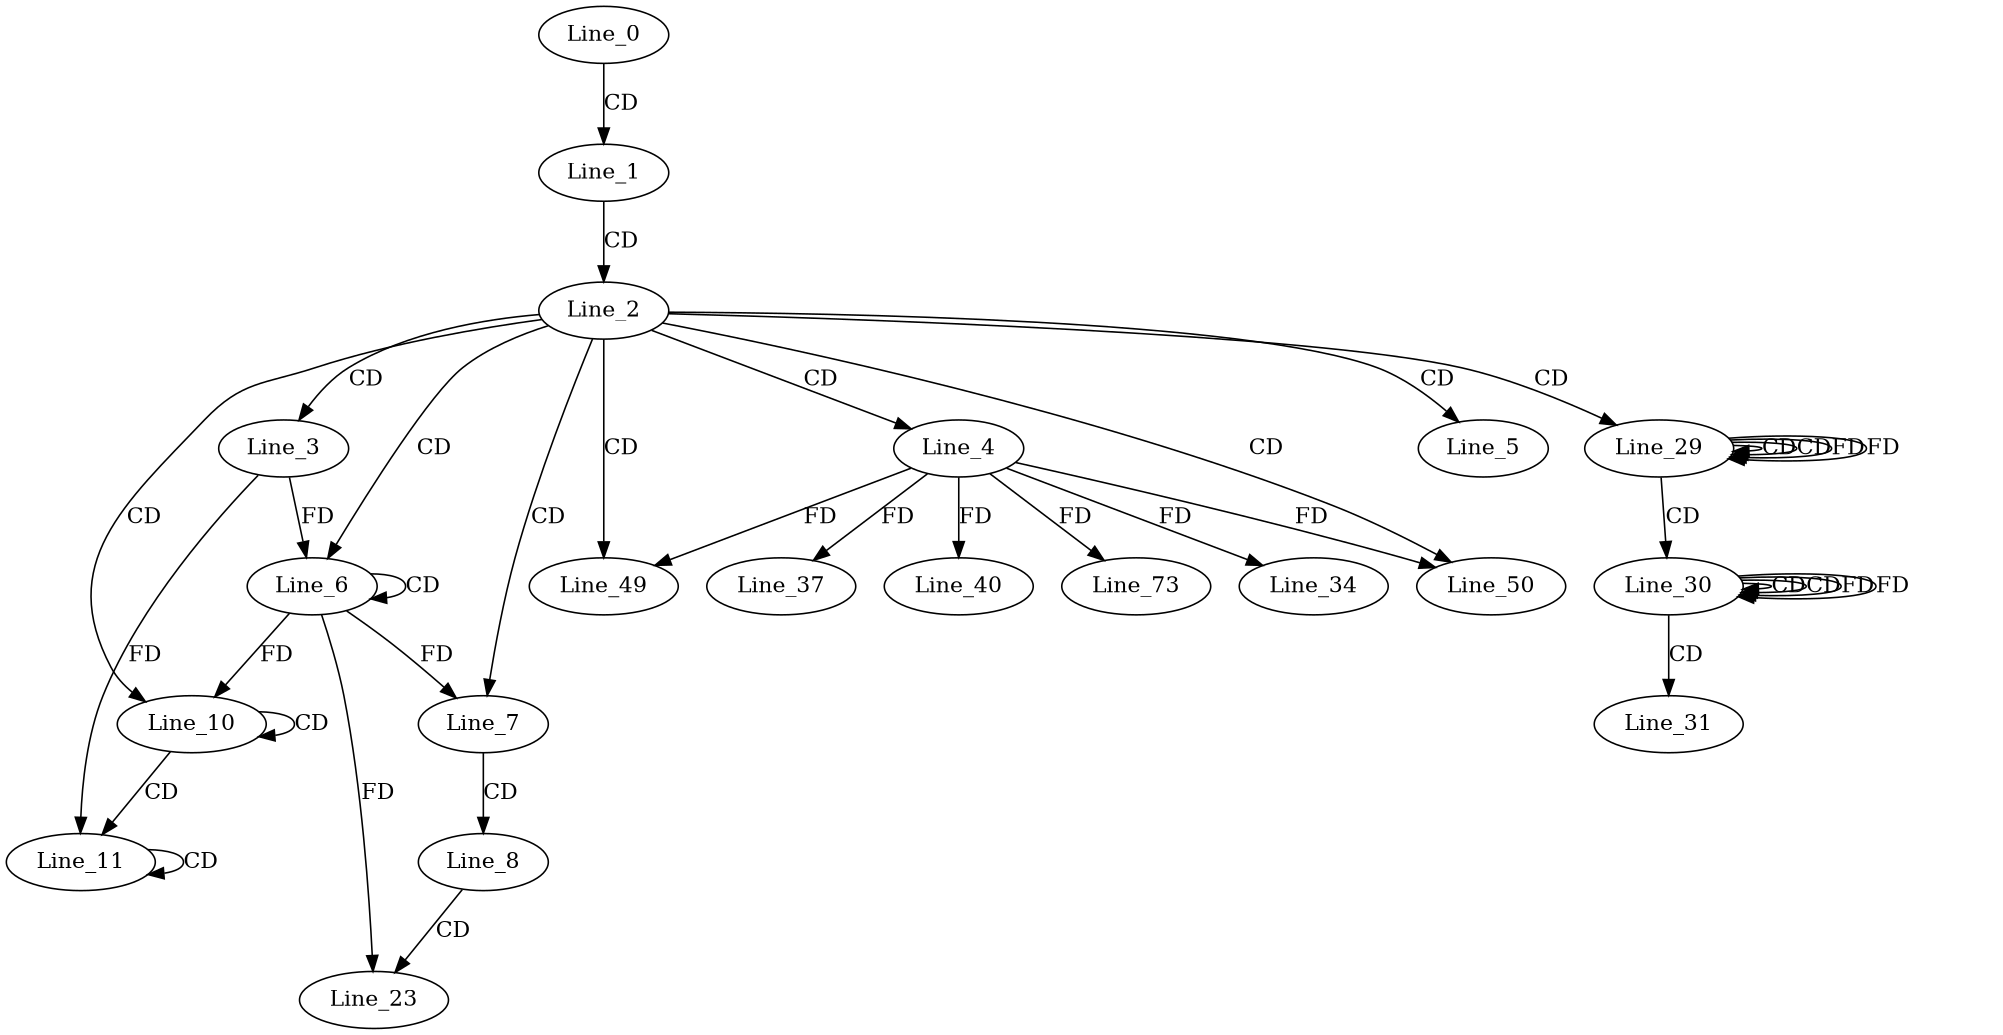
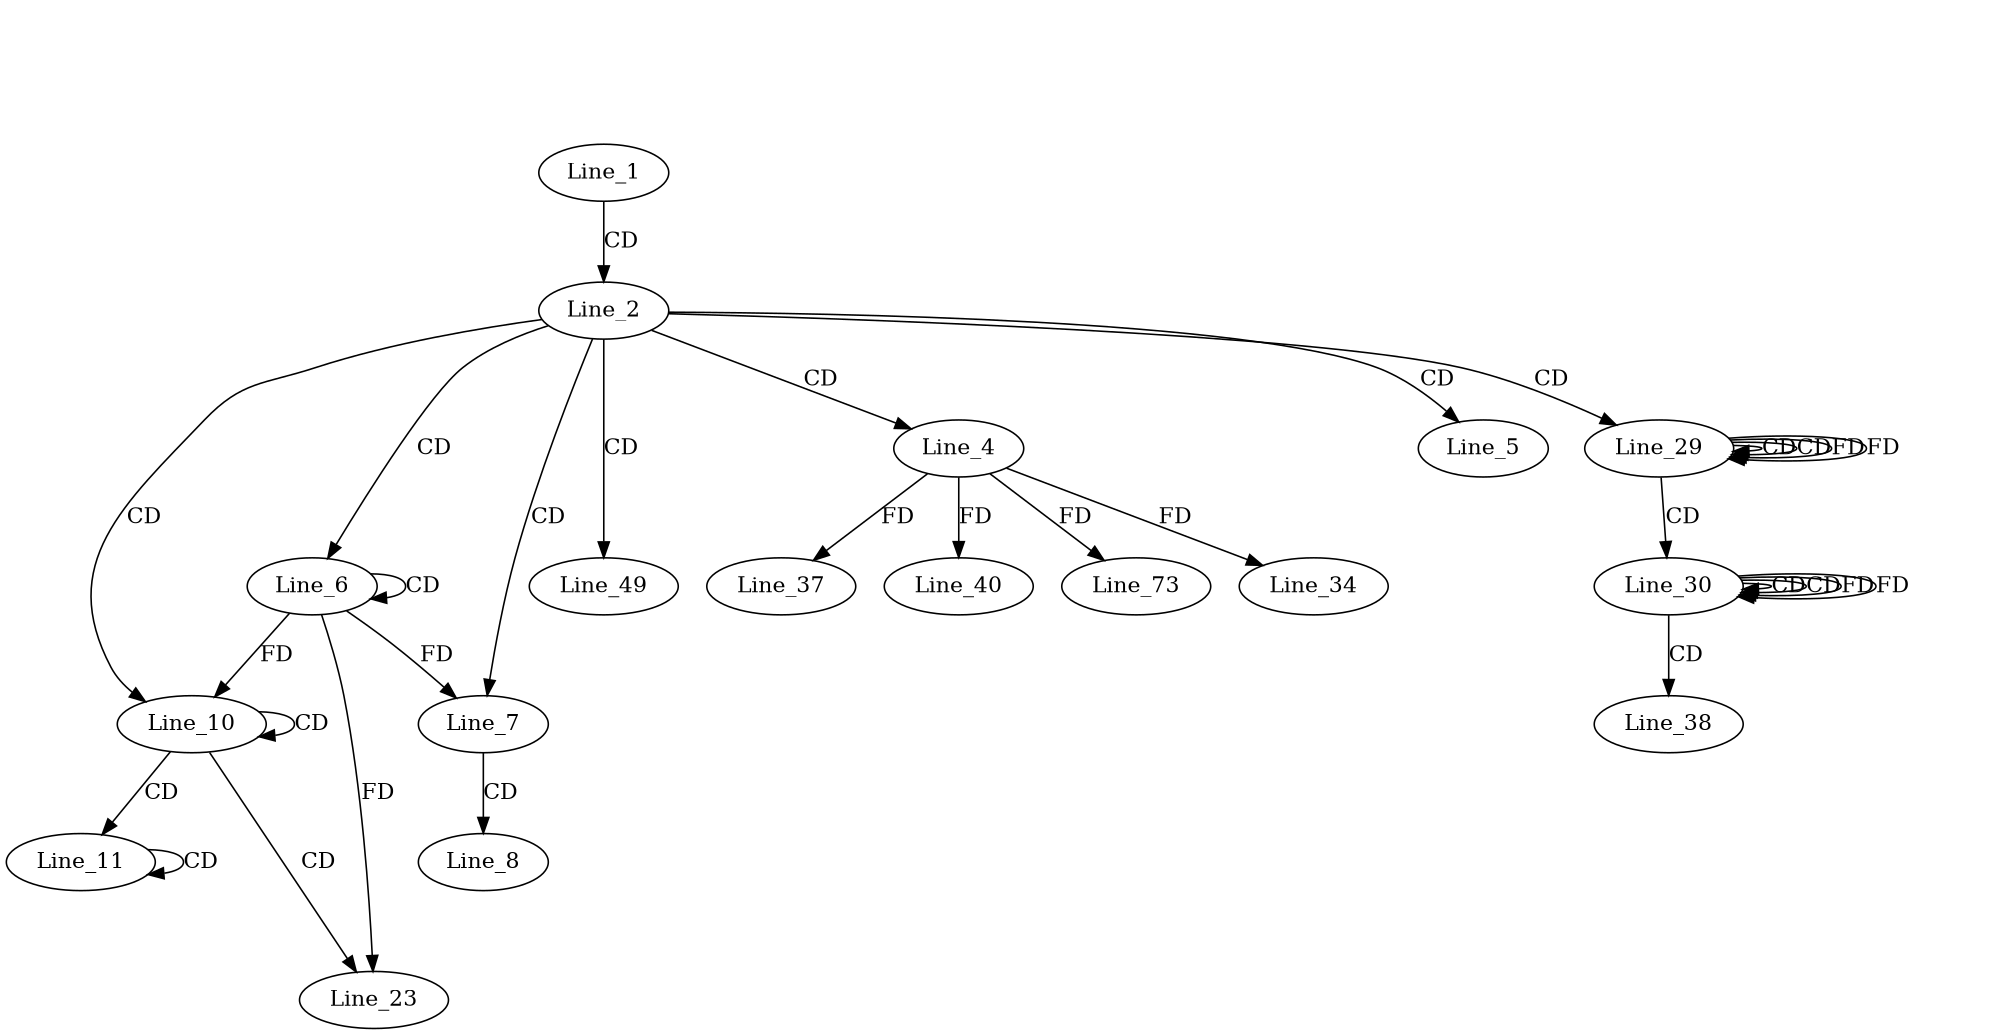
node "Line_0": removed
node "Line_3": removed
edge "Line_4" -> "Line_49": removed, label "FD"
node "Line_50": removed
node "Line_31": label "Line_31" -> "Line_38"
edge "Line_8" -> "Line_23": now "Line_10" -> "Line_23"
